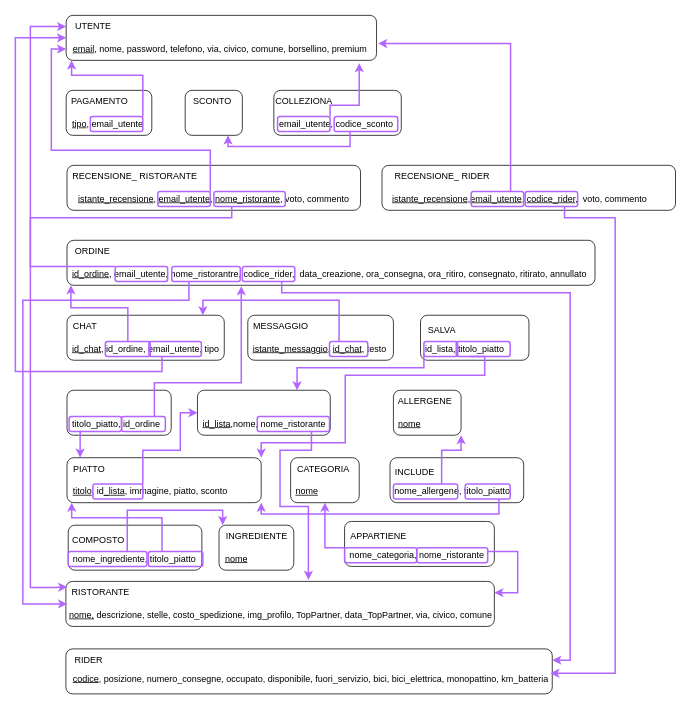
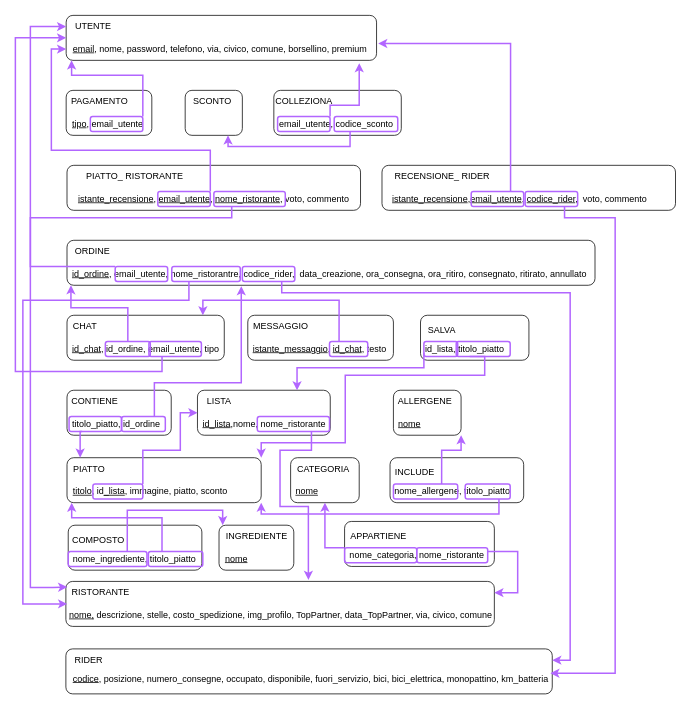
node "RECENSIONE_ RISTORANTE": label "RECENSIONE_ RISTORANTE" -> "PIATTO_ RISTORANTE"
node "CONTIENE": added
node "LISTA": added
